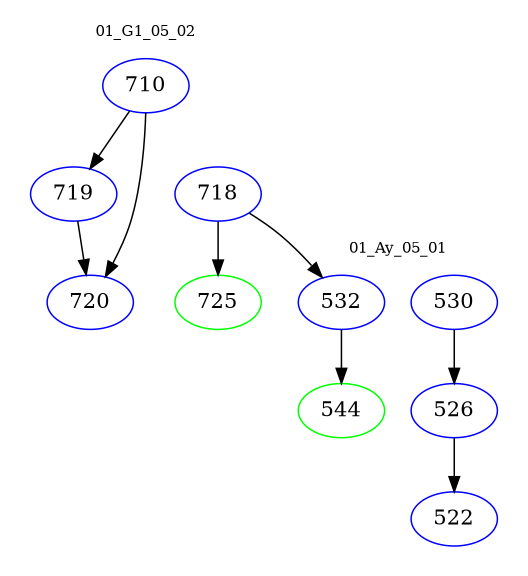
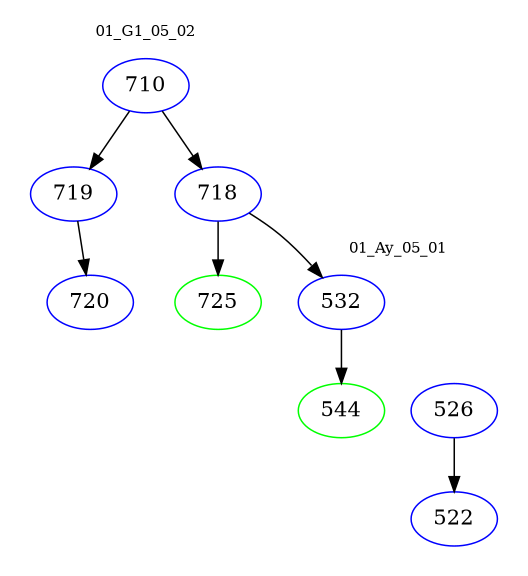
edge "710" -> "720": now "710" -> "718"
node "530": removed
